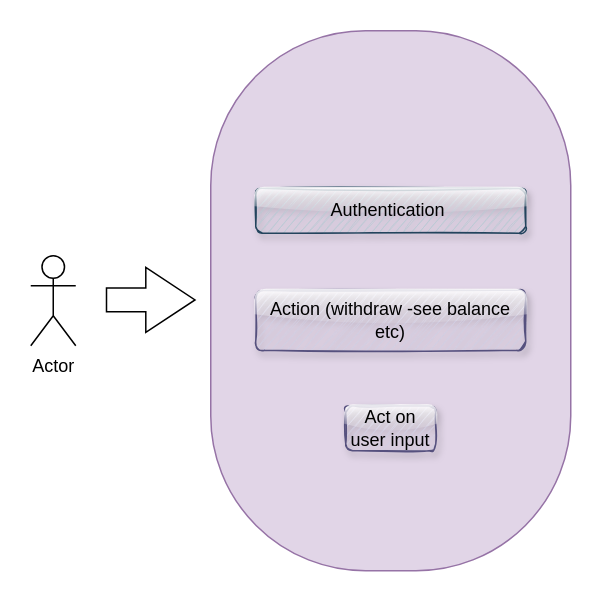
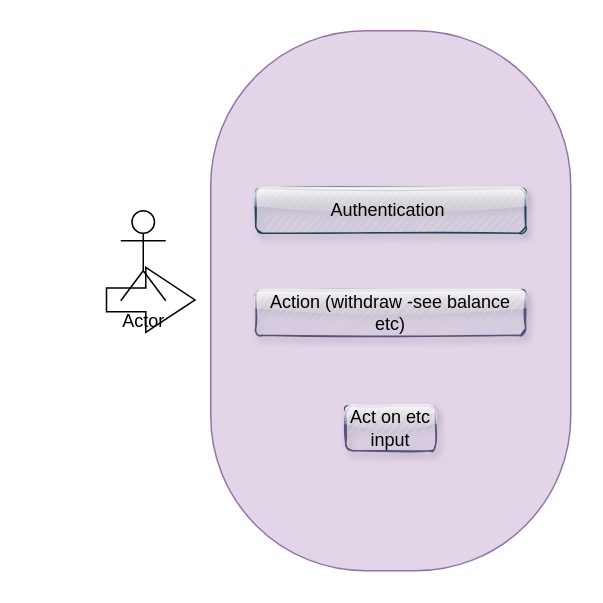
node "Actor": moved (53, 301) -> (143, 256)
node "Action (withdraw -see balance etc)": size 270x60 -> 270x45
node "Act on user input": label "Act on user input" -> "Act on etc input"
